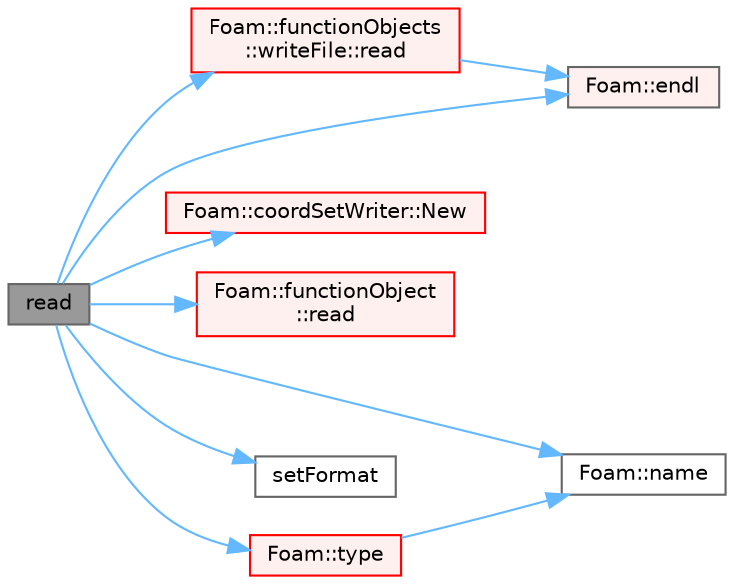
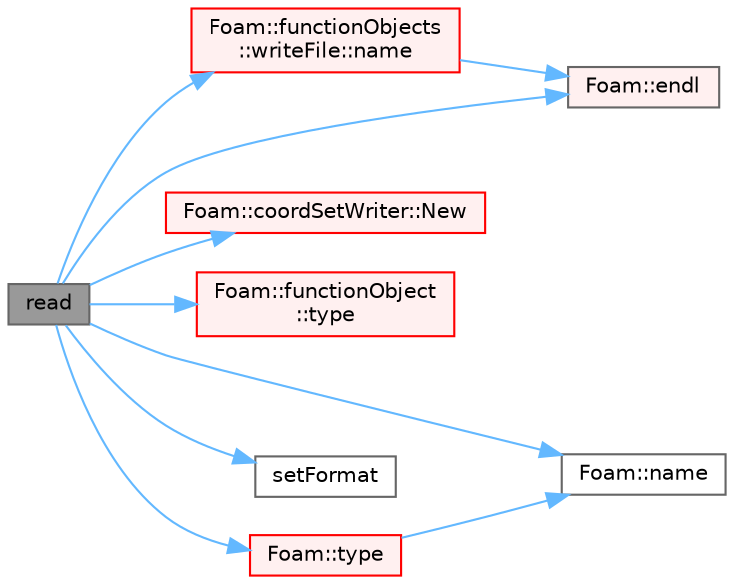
node "Foam::functionObjects ::writeFile::read": label "Foam::functionObjects ::writeFile::read" -> "Foam::functionObjects ::writeFile::name"
node "Foam::functionObject ::read": label "Foam::functionObject ::read" -> "Foam::functionObject ::type"
